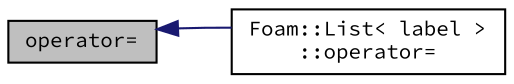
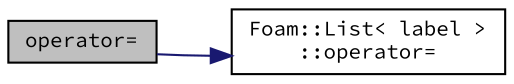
edge "Foam::List< label > ::operator=" -> "operator=": reversed
